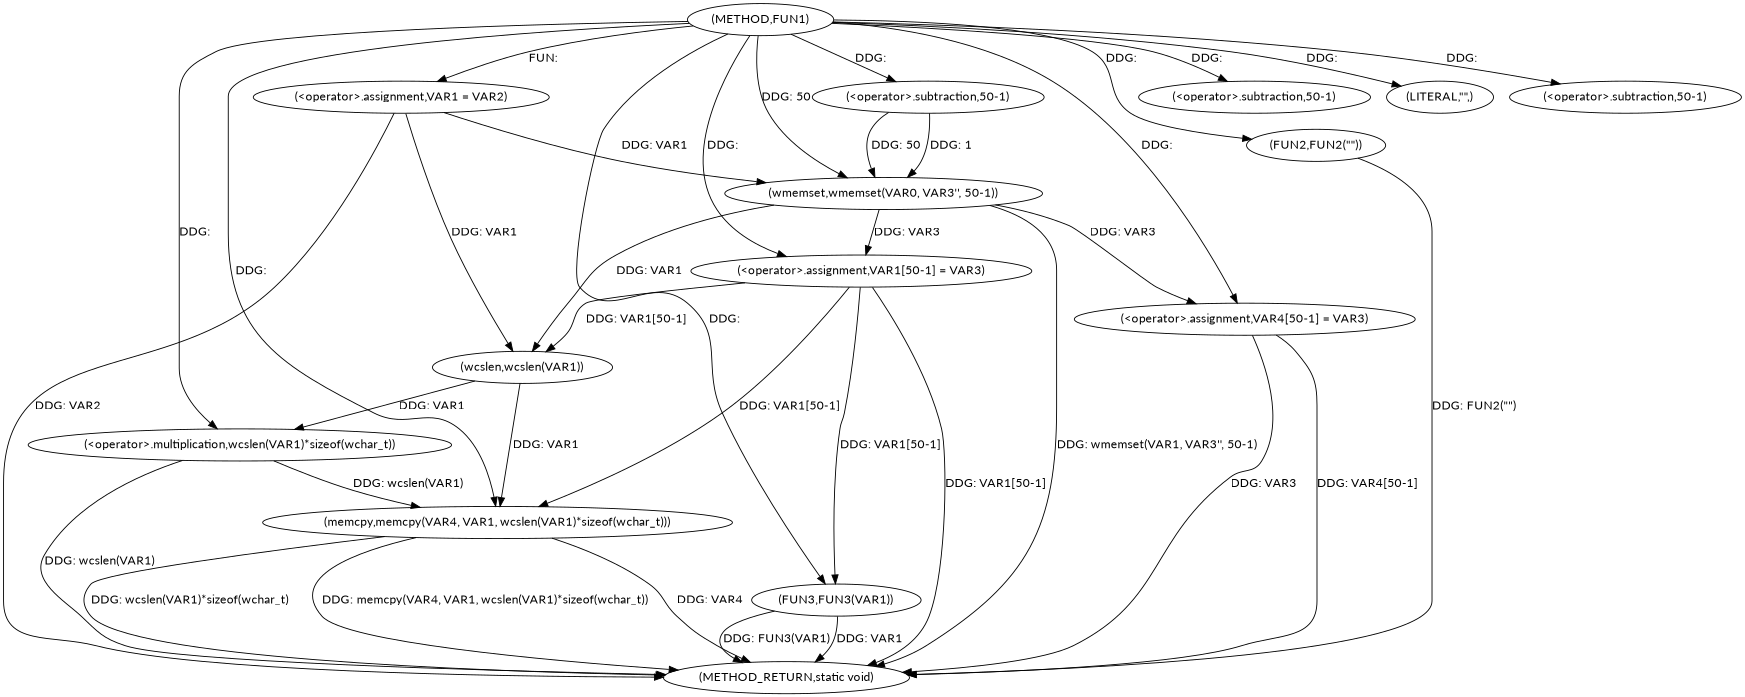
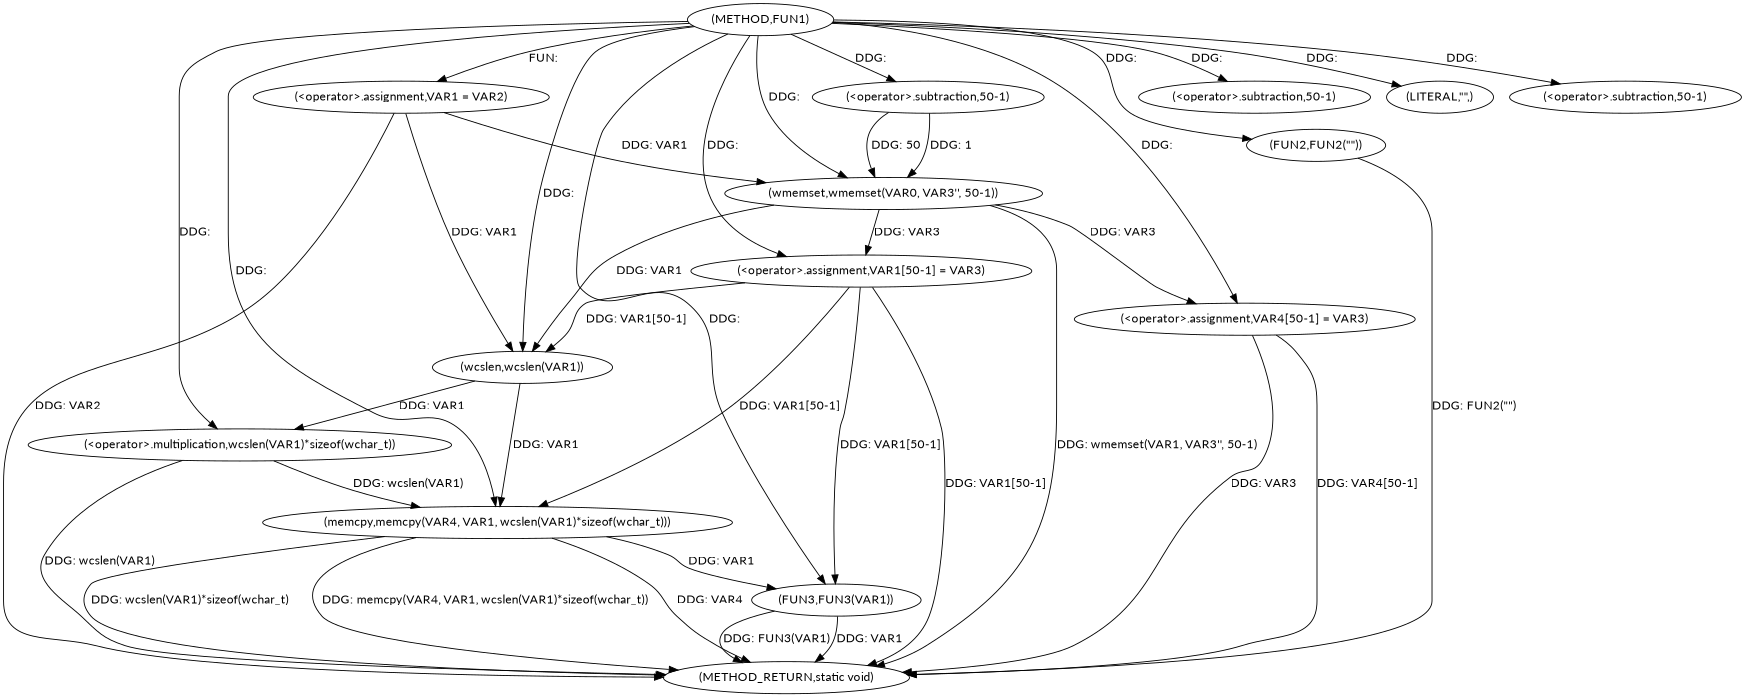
edge "(METHOD,FUN1)" -> "(wmemset,wmemset(VAR0, VAR3'', 50-1))": label "DDG: 50" -> "DDG: "
edge "(METHOD,FUN1)" -> "(wcslen,wcslen(VAR1))": added, label "DDG:"
edge "(memcpy,memcpy(VAR4, VAR1, wcslen(VAR1)*sizeof(wchar_t)))" -> "(FUN3,FUN3(VAR1))": added, label "DDG: VAR1"
